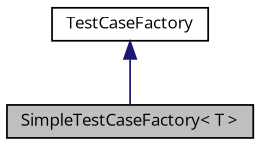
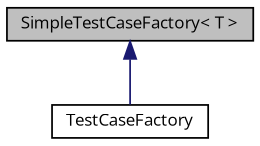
edge "SimpleTestCaseFactory< T >" -> "TestCaseFactory": reversed
